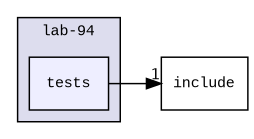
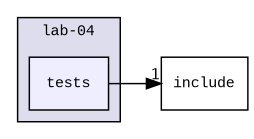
cluster "lab-94": label "lab-94" -> "lab-04"
